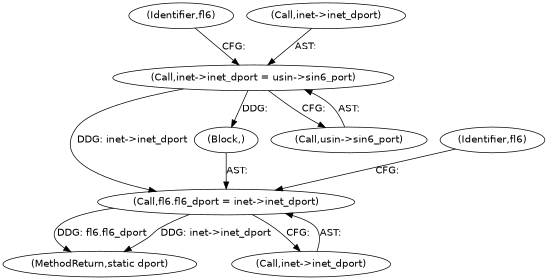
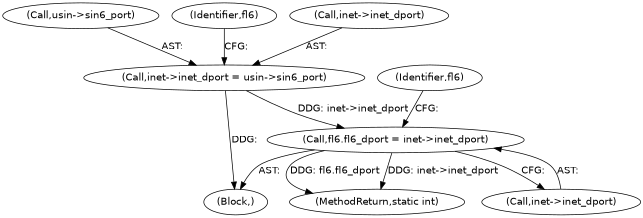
edge "(Call,inet->inet_dport = usin->sin6_port)" -> "(Call,usin->sin6_port)": removed, label "CFG:"
edge "(Block,)" -> "(Call,fl6.fl6_dport = inet->inet_dport)": reversed
node "(MethodReturn,static dport)": label "(MethodReturn,static dport)" -> "(MethodReturn,static int)"
